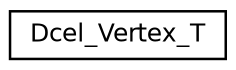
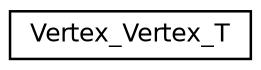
node "Dcel_Vertex_T": label "Dcel_Vertex_T" -> "Vertex_Vertex_T"
